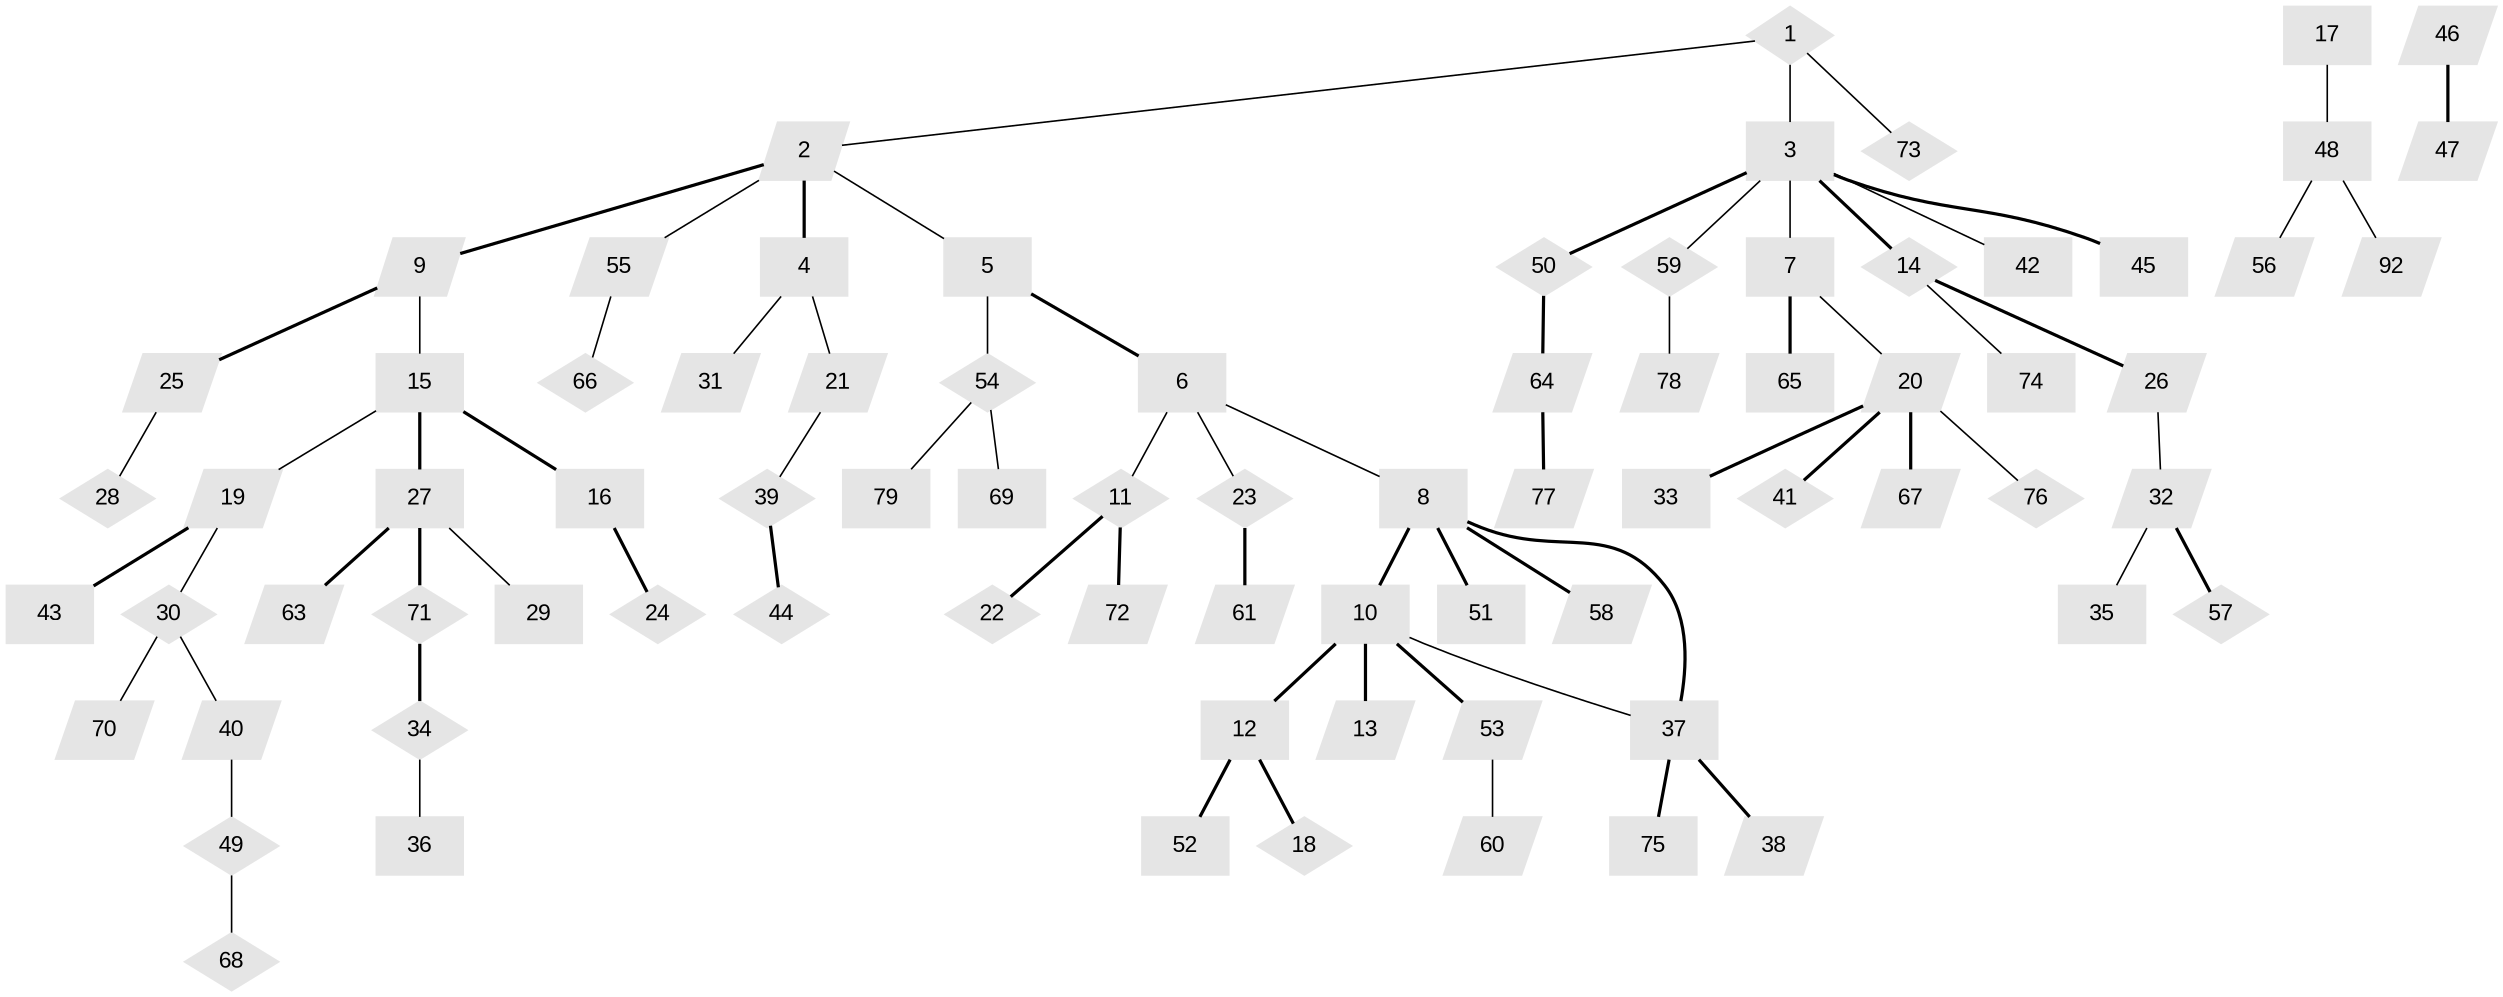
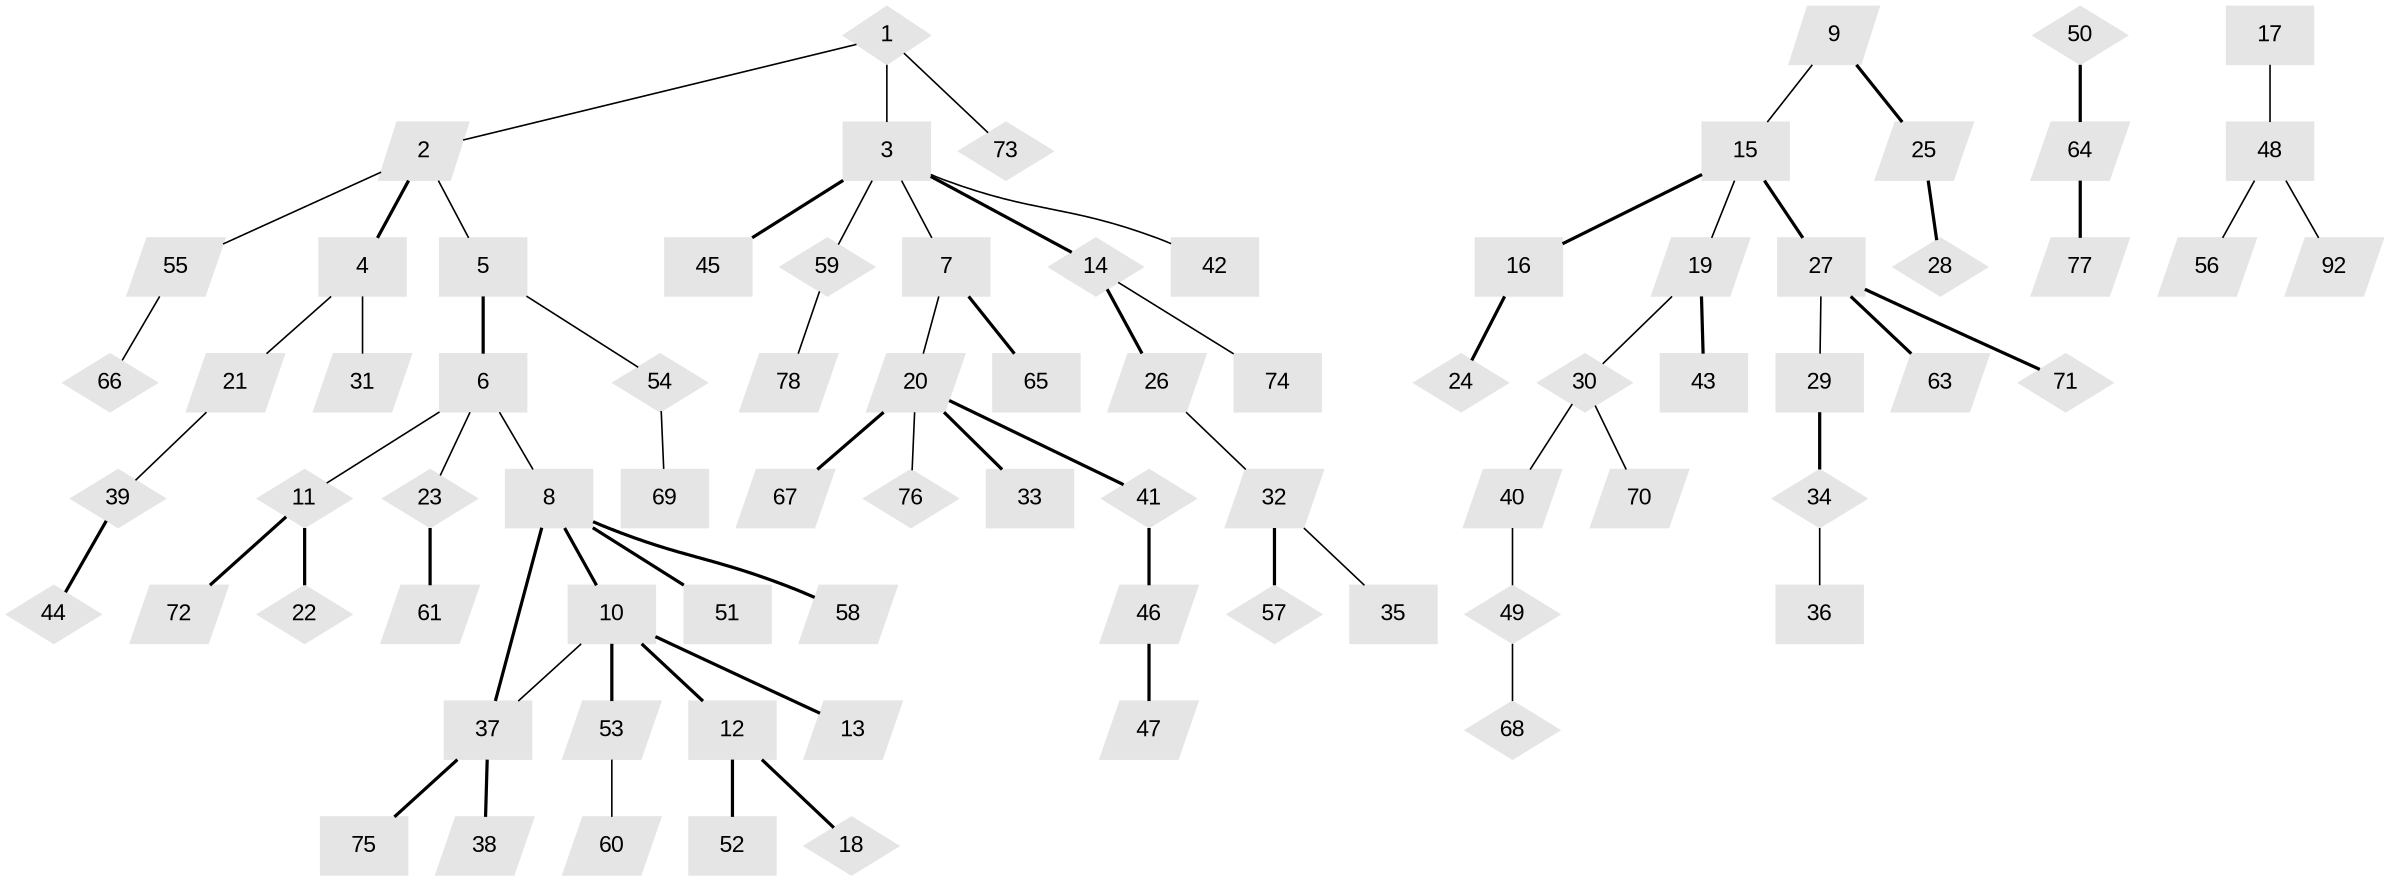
edge "2" -- "9": removed
edge "3" -- "50": removed
edge "25" -- "28": style solid -> bold
node "79": removed
edge "41" -- "46": added
edge "71" -- "34": now "29" -- "34"
